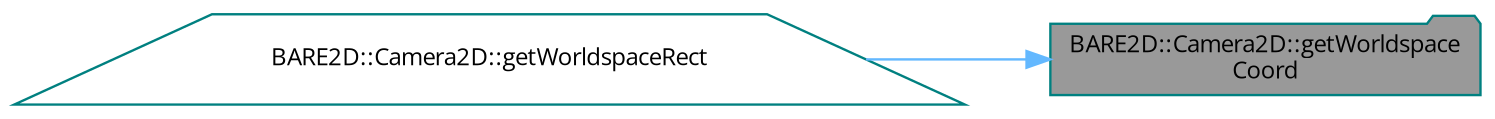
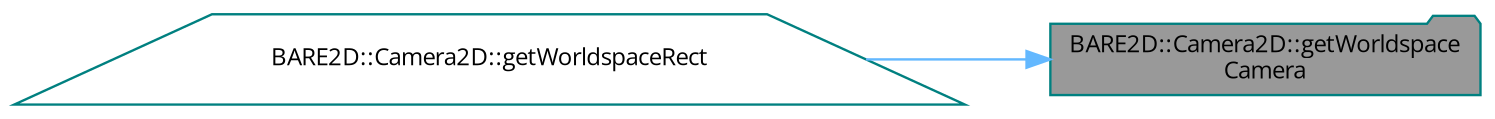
node "BARE2D::Camera2D::getWorldspace Coord": label "BARE2D::Camera2D::getWorldspace Coord" -> "BARE2D::Camera2D::getWorldspace Camera"
